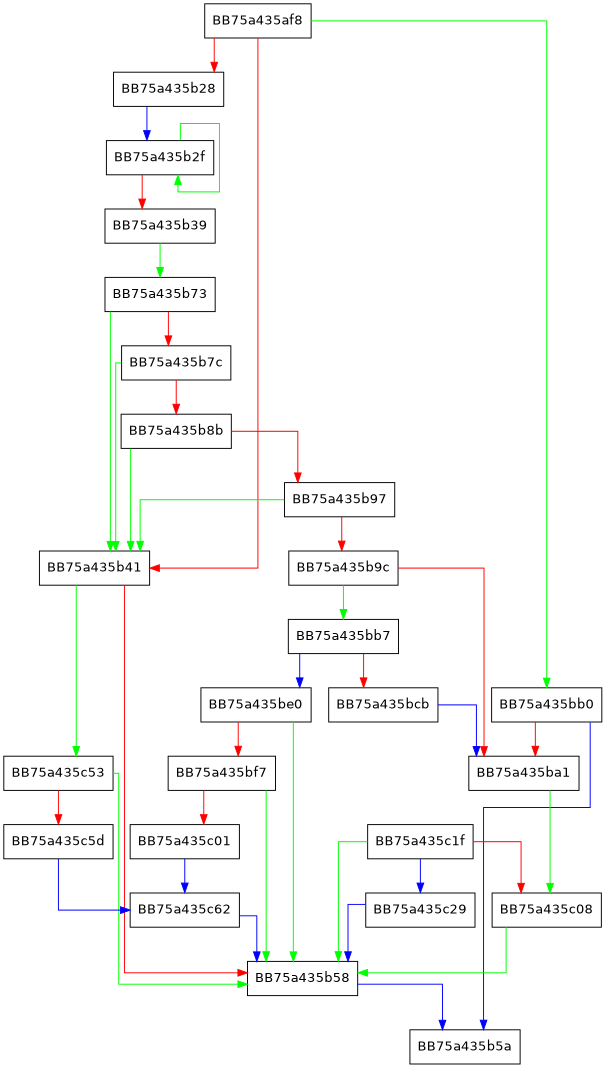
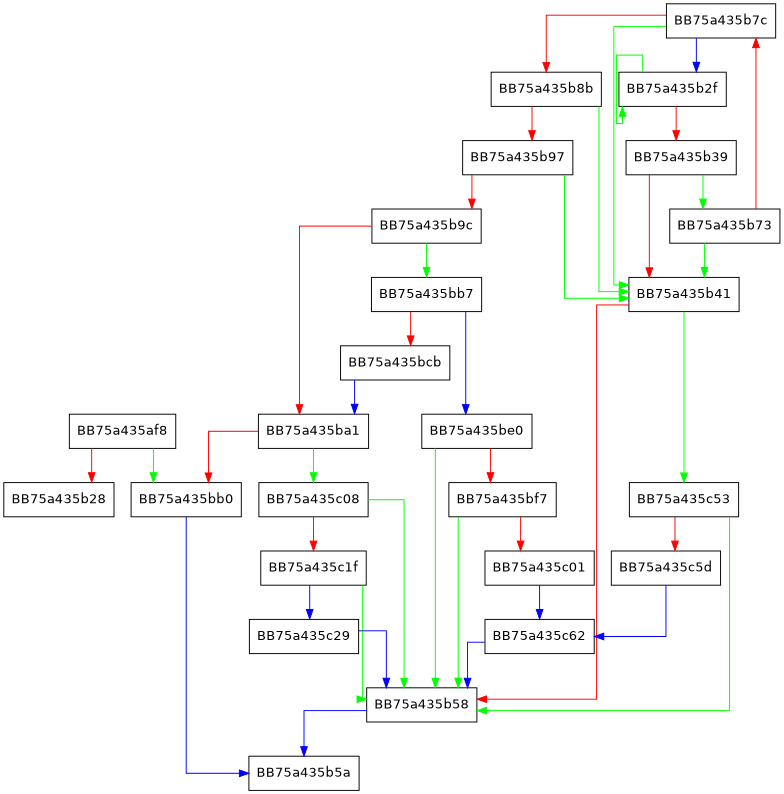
edge "BB75a435b28" -> "BB75a435b2f": now "BB75a435b7c" -> "BB75a435b2f"
edge "BB75a435af8" -> "BB75a435b41": now "BB75a435b39" -> "BB75a435b41"
edge "BB75a435bb0" -> "BB75a435ba1": reversed
edge "BB75a435c1f" -> "BB75a435c08": reversed
